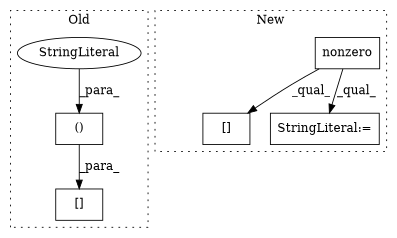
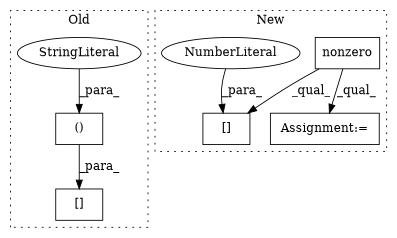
node "NumberLiteral": added
node "StringLiteral:=": label "StringLiteral:=" -> "Assignment:="
